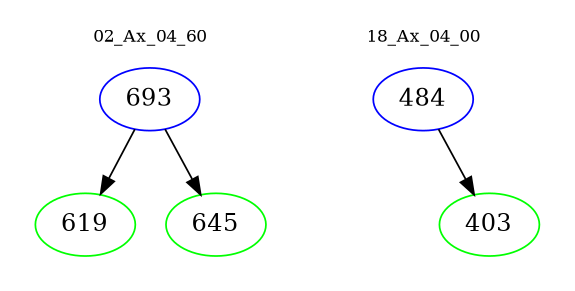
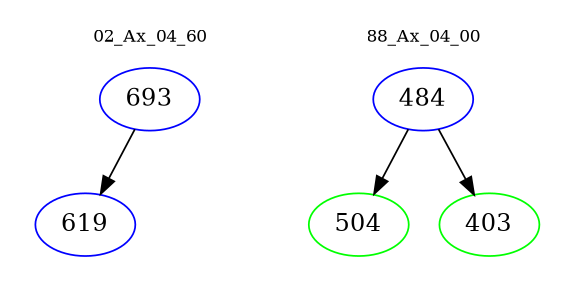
cluster "18_Ax_04_00": label "18_Ax_04_00" -> "88_Ax_04_00"
node "619": color green -> blue
node "645": removed
node "504": added
